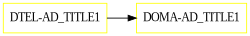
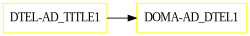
node "DOMA-AD_TITLE1": label "DOMA-AD_TITLE1" -> "DOMA-AD_DTEL1"
